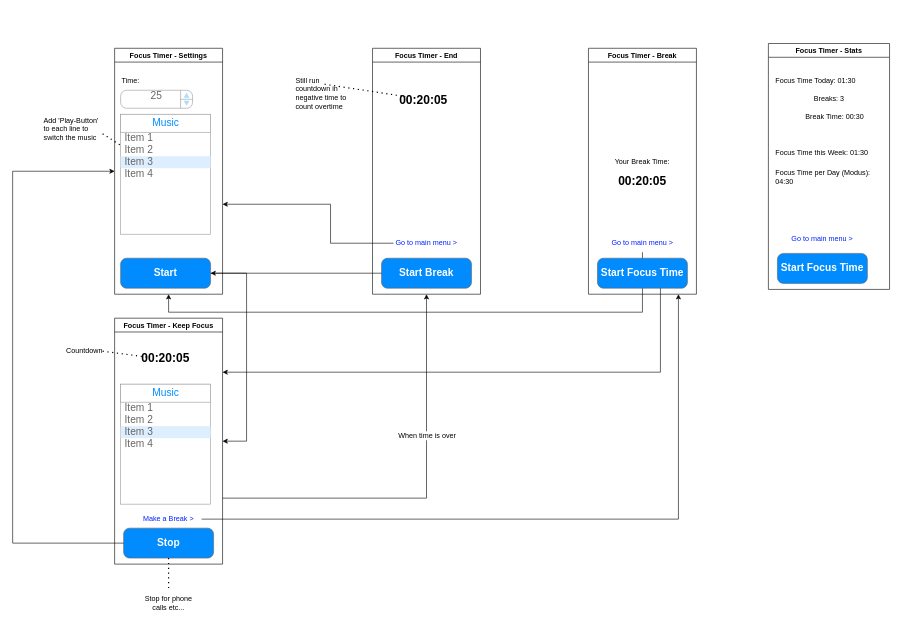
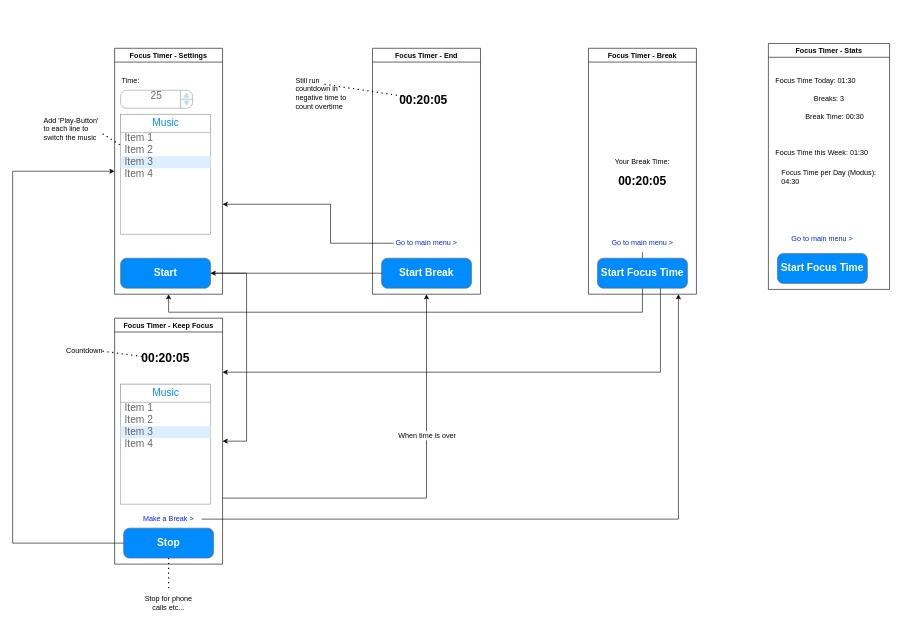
node "Focus Time per Day (Modus): 04:30": moved (828, 177) -> (834, 177)
